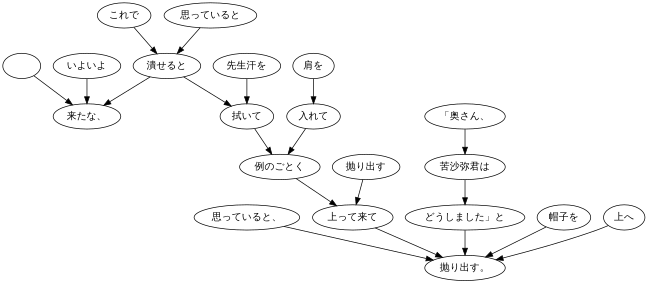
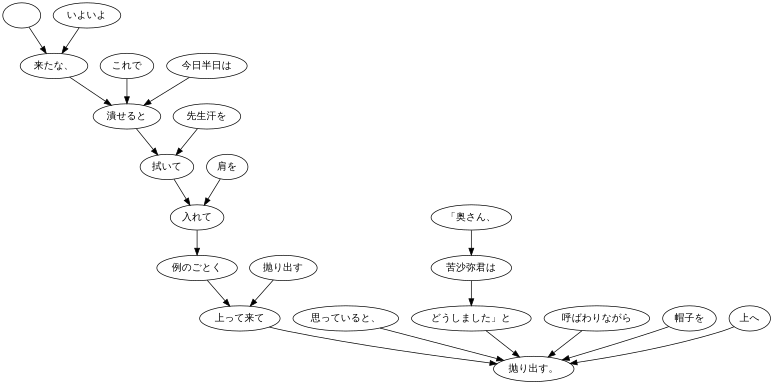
node "思っていると": label "思っていると" -> "今日半日は"
edge "潰せると" -> "来たな、": reversed
edge "拭いて" -> "例のごとく": now "拭いて" -> "入れて"
node "呼ばわりながら": added
